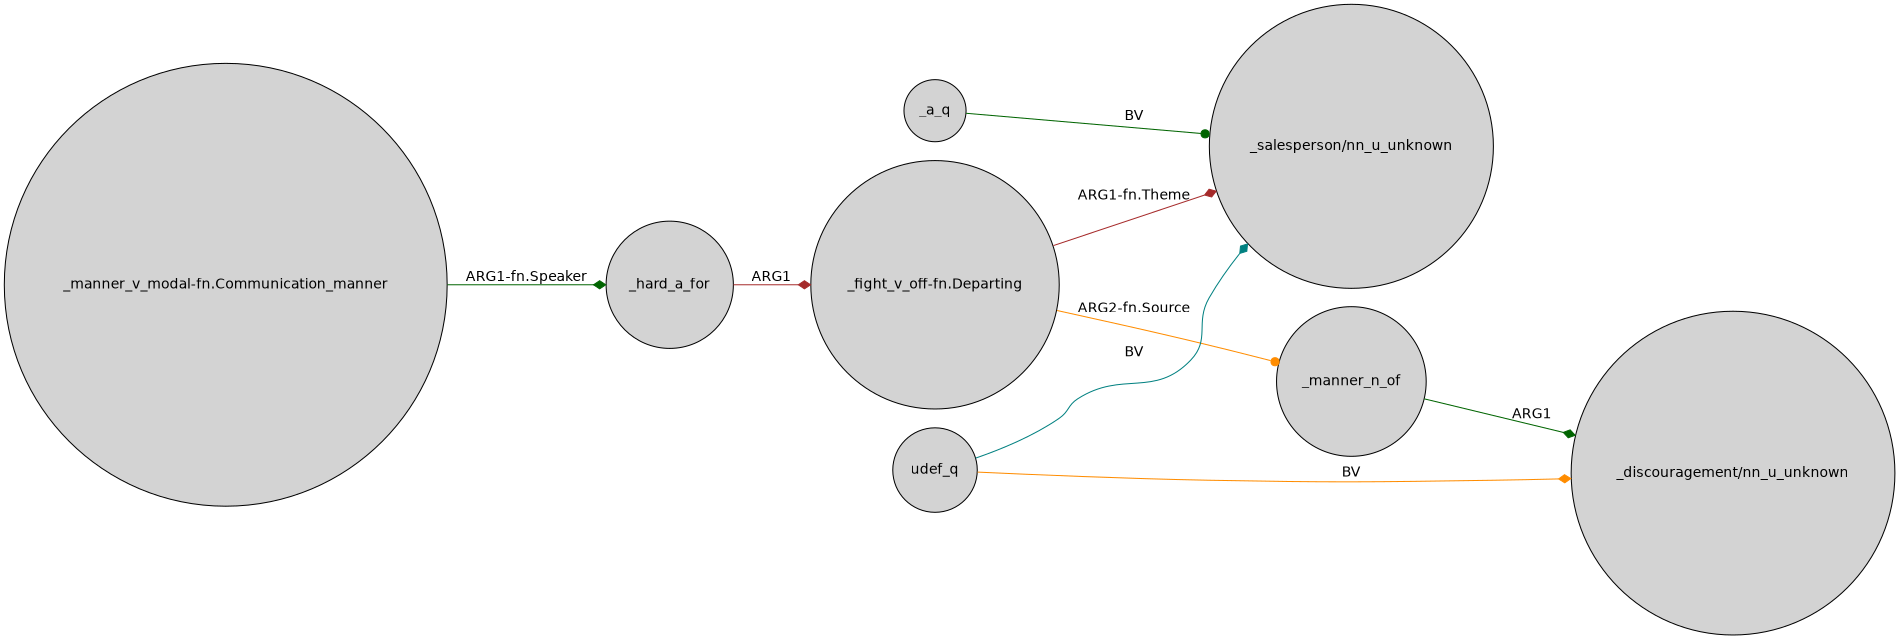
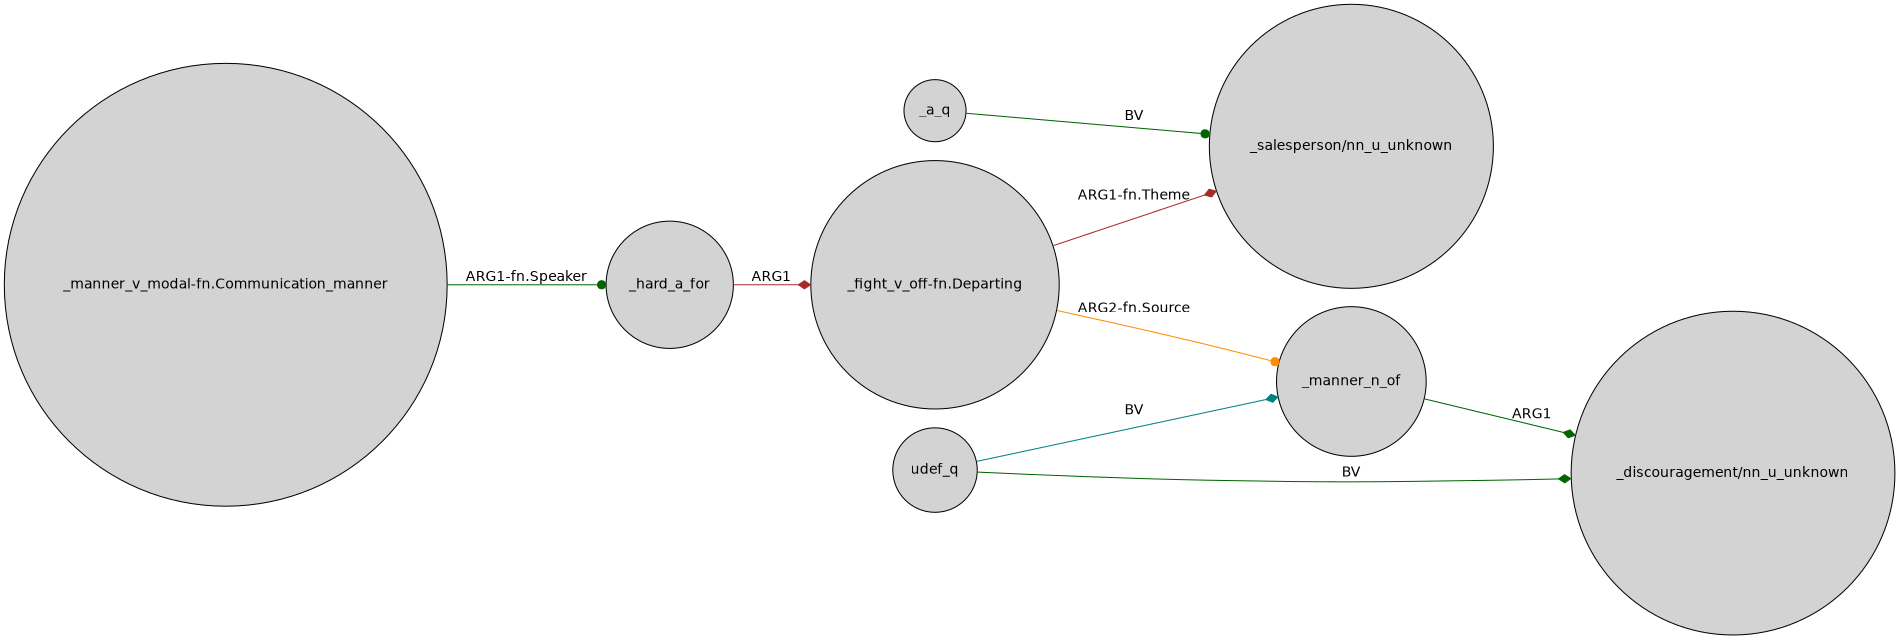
edge "_manner_v_modal-fn.Communication_manner" -> "_hard_a_for": arrowhead diamond -> dot
edge "udef_q" -> "_salesperson/nn_u_unknown": now "udef_q" -> "_manner_n_of"
edge "udef_q" -> "_discouragement/nn_u_unknown": color darkorange -> darkgreen
